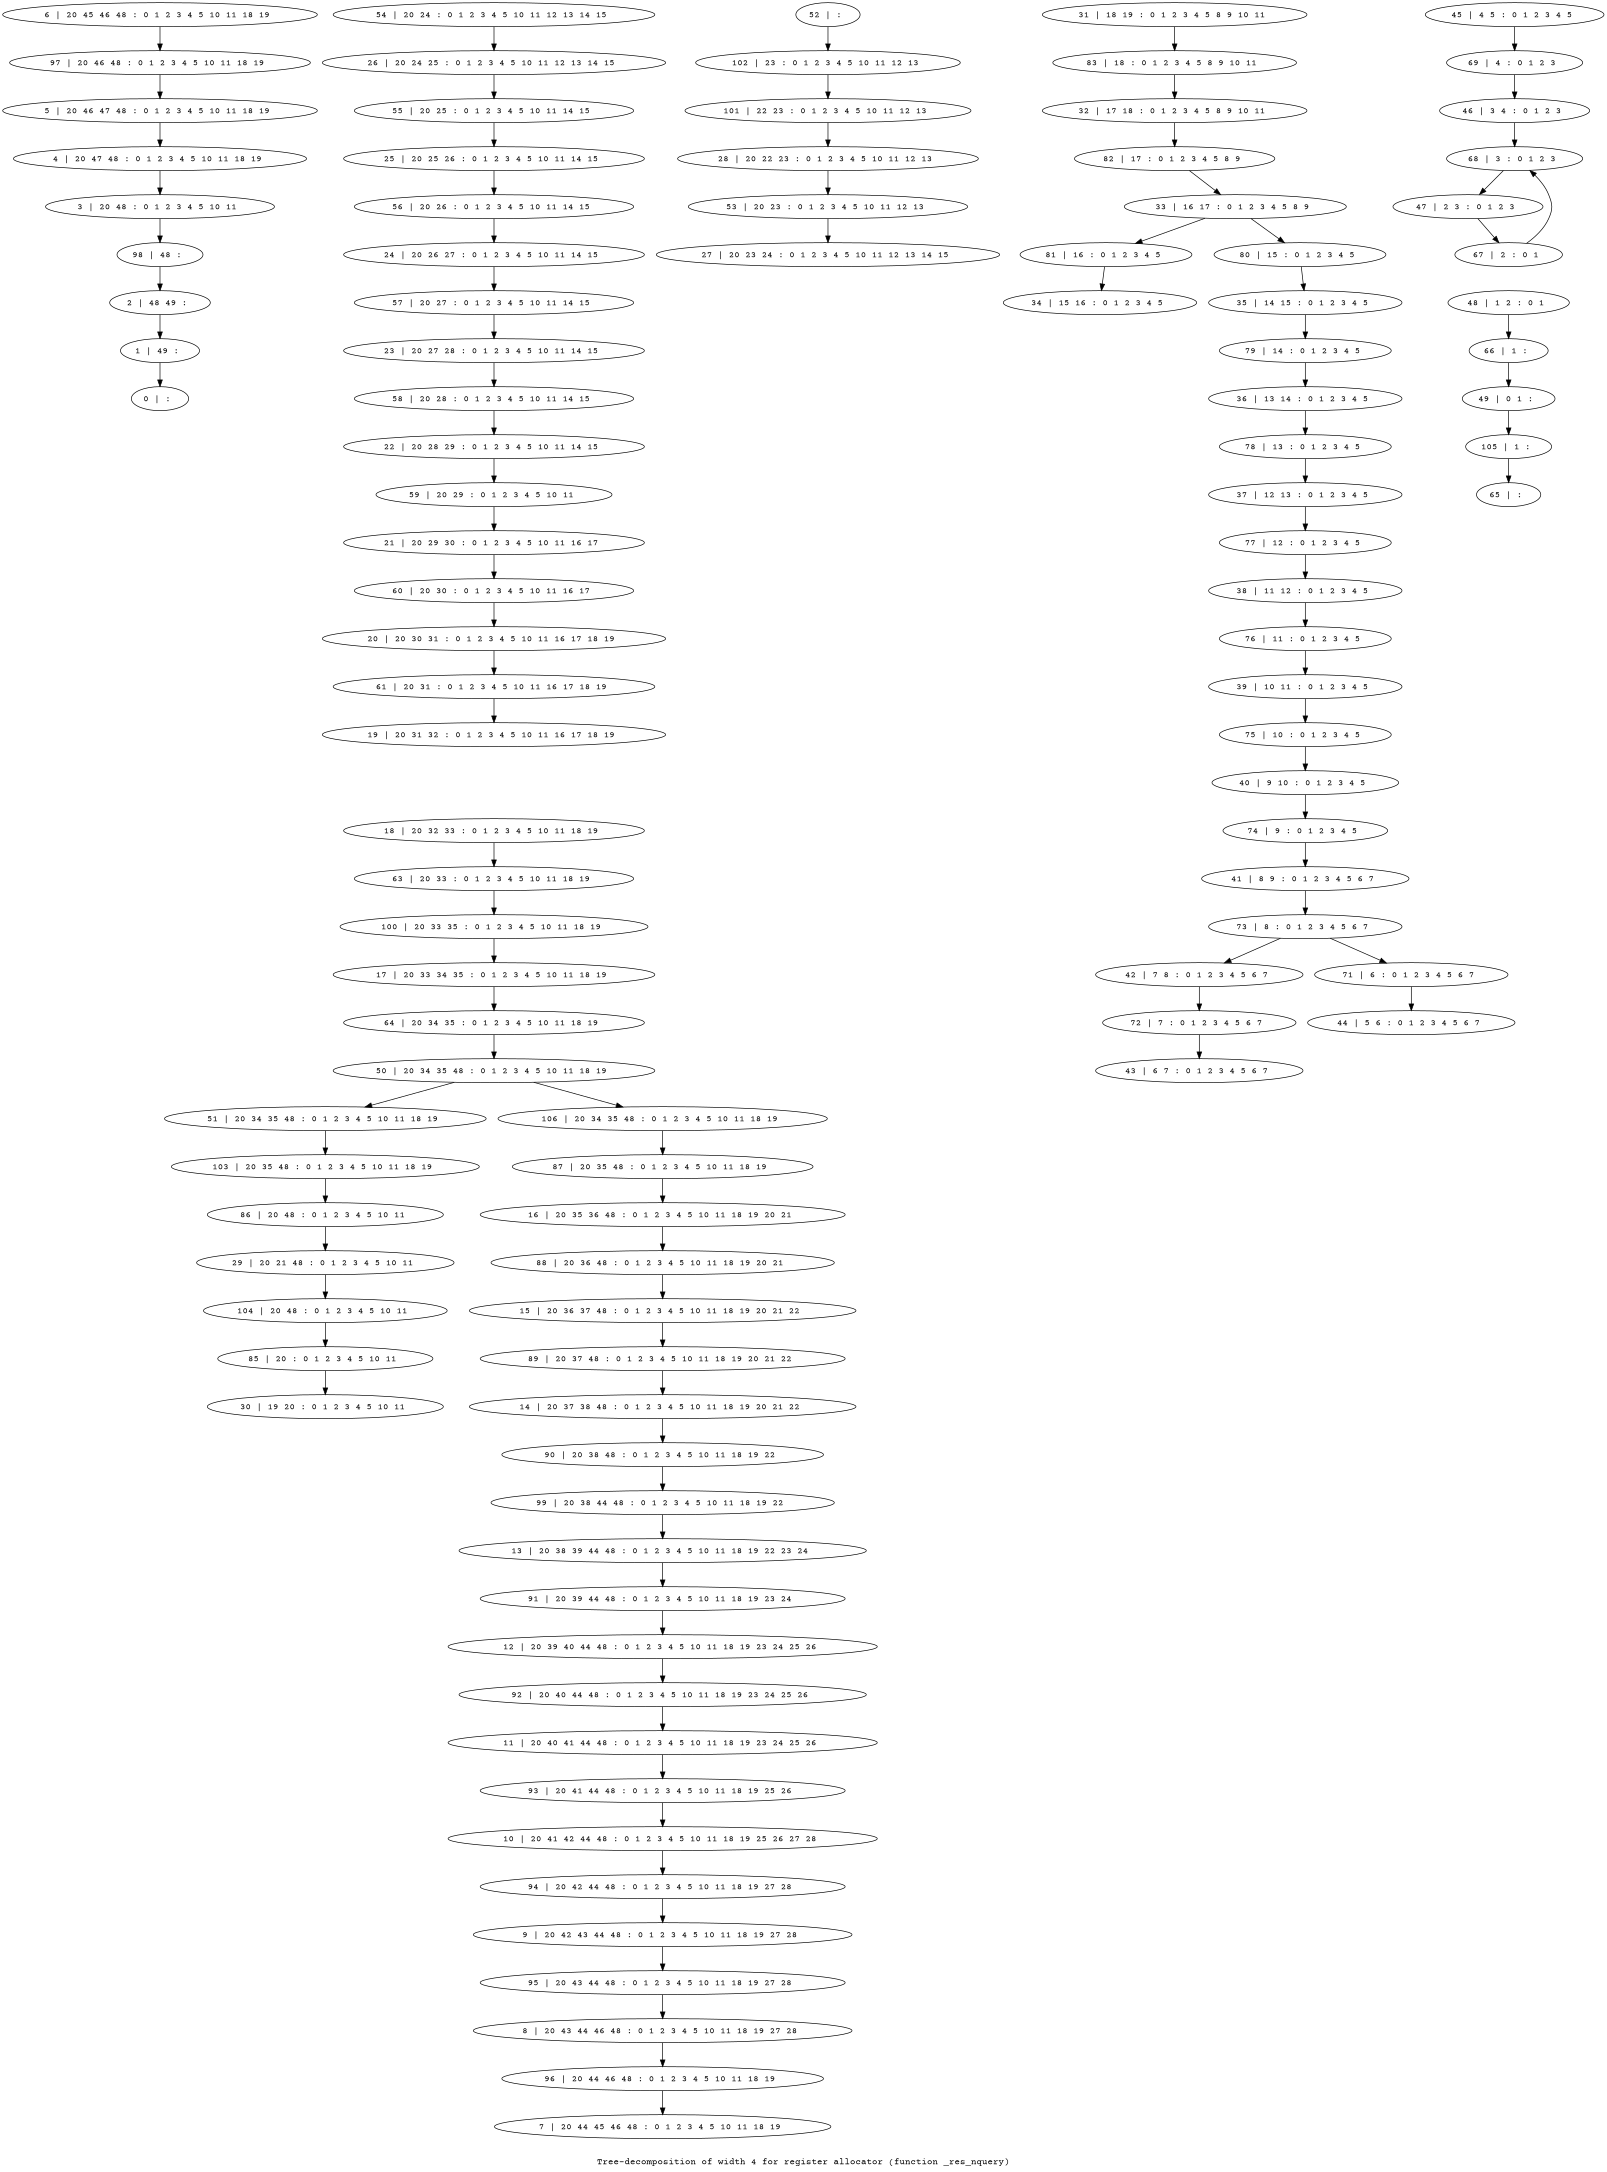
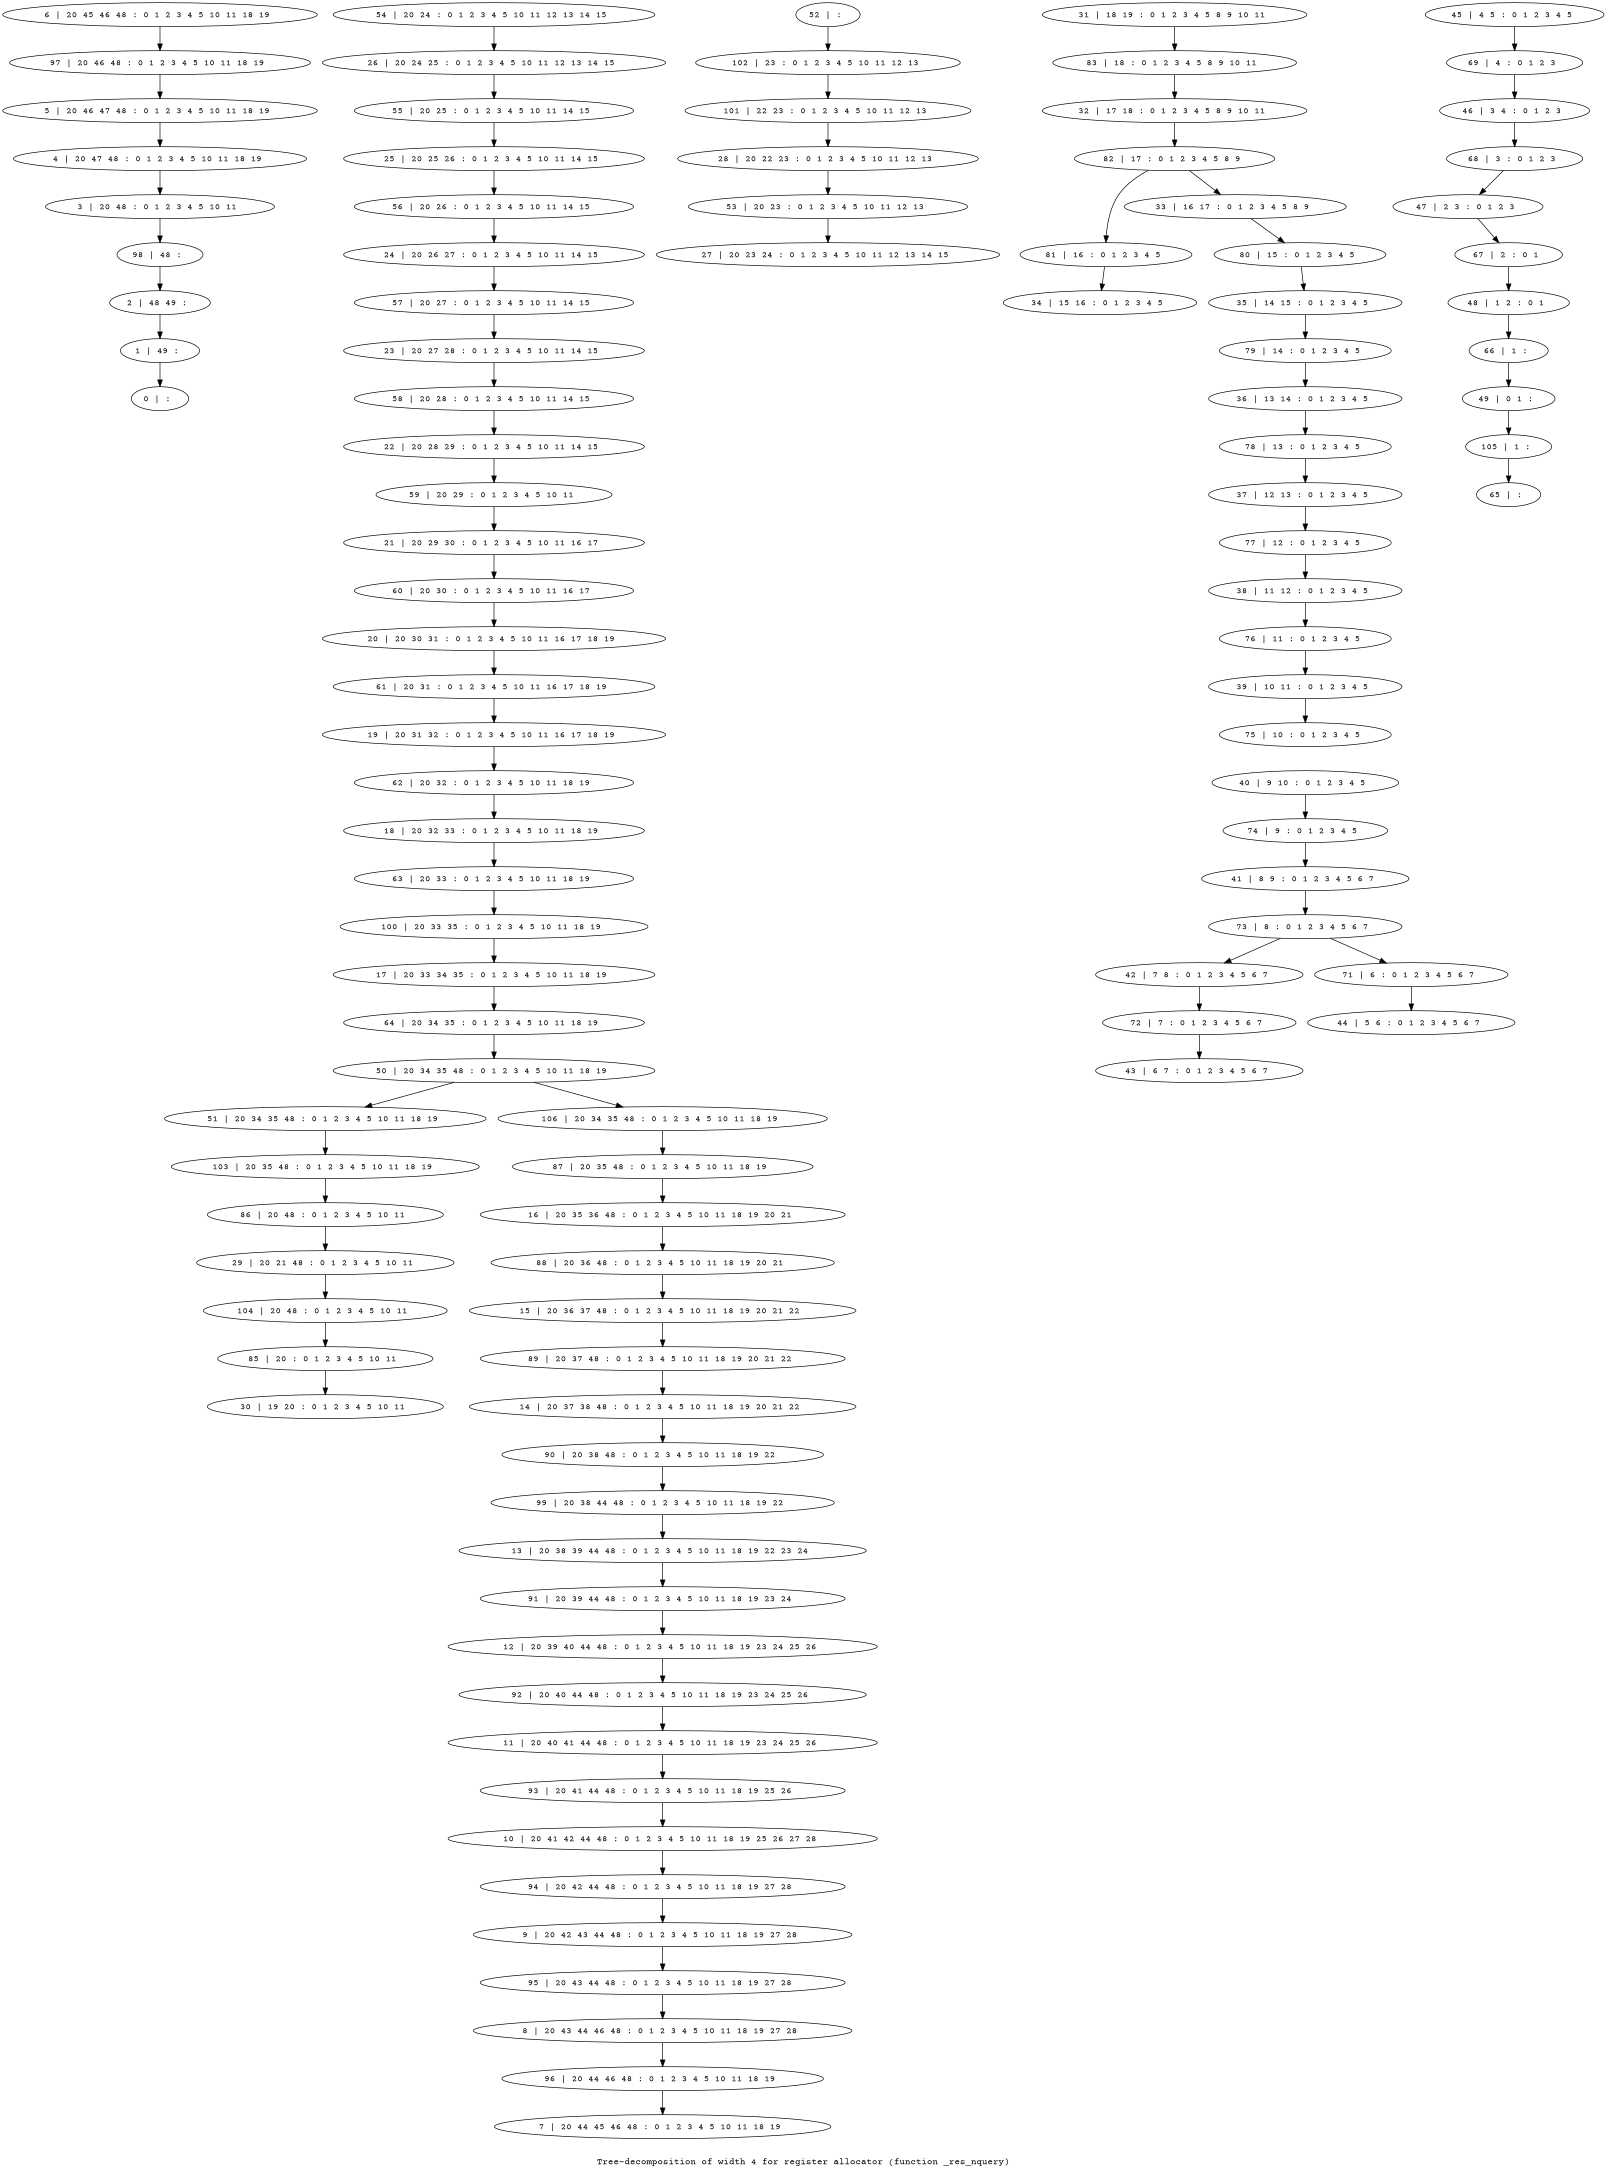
edge "67 | 2 : 0 1" -> "68 | 3 : 0 1 2 3": now "67 | 2 : 0 1" -> "48 | 1 2 : 0 1"
edge "33 | 16 17 : 0 1 2 3 4 5 8 9" -> "81 | 16 : 0 1 2 3 4 5": now "82 | 17 : 0 1 2 3 4 5 8 9" -> "81 | 16 : 0 1 2 3 4 5"
edge "75 | 10 : 0 1 2 3 4 5" -> "40 | 9 10 : 0 1 2 3 4 5": removed
node "62 | 20 32 : 0 1 2 3 4 5 10 11 18 19": added
